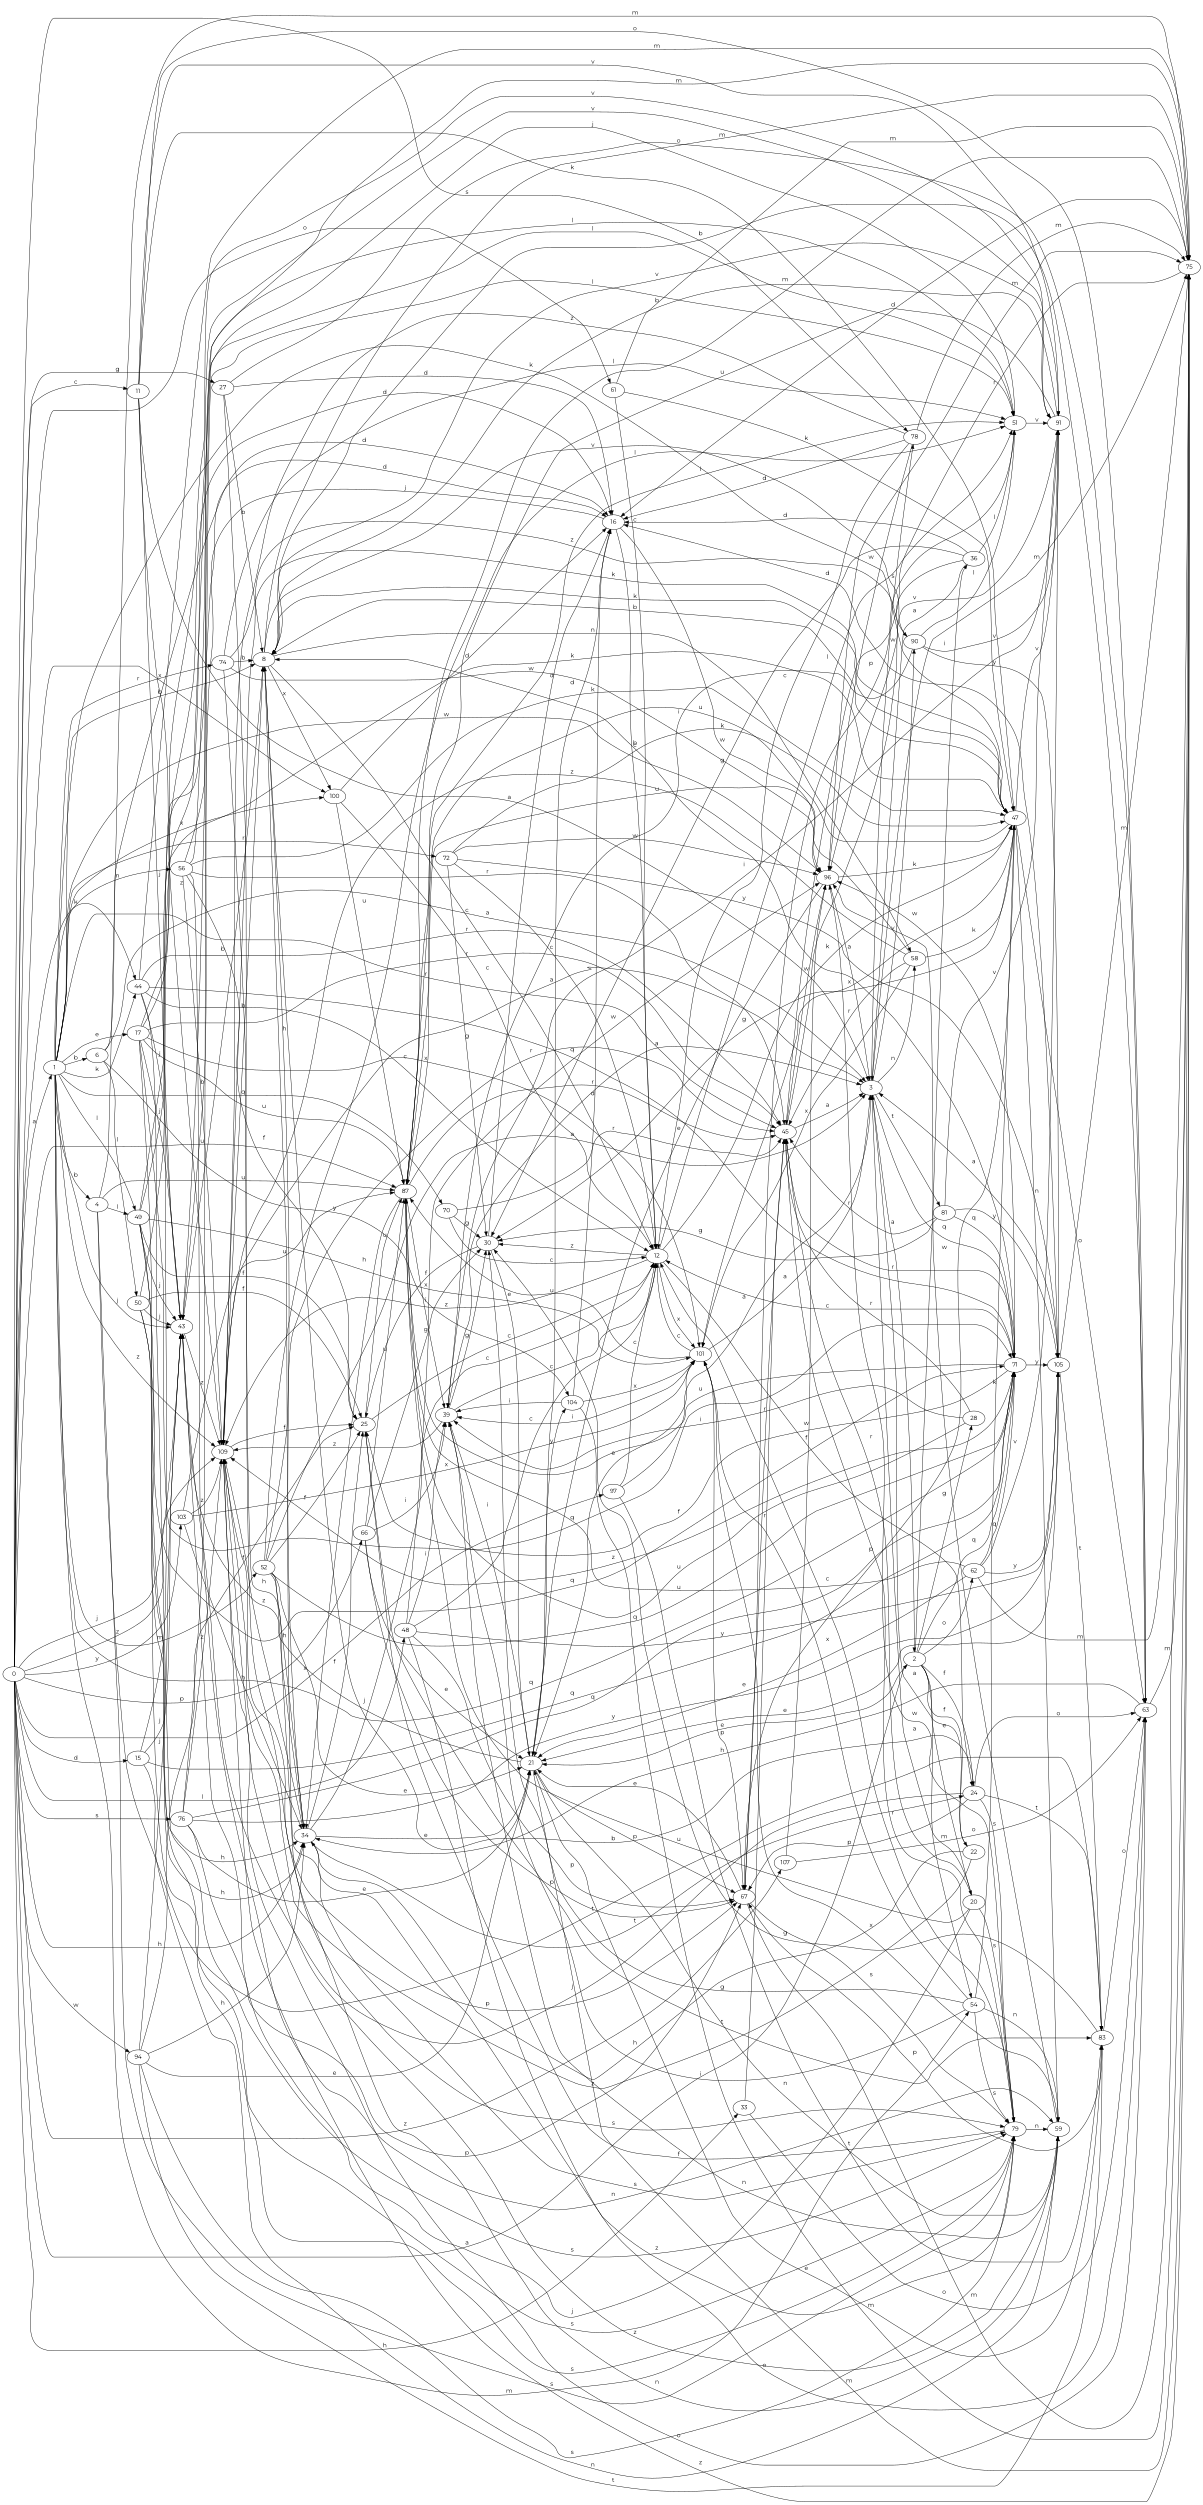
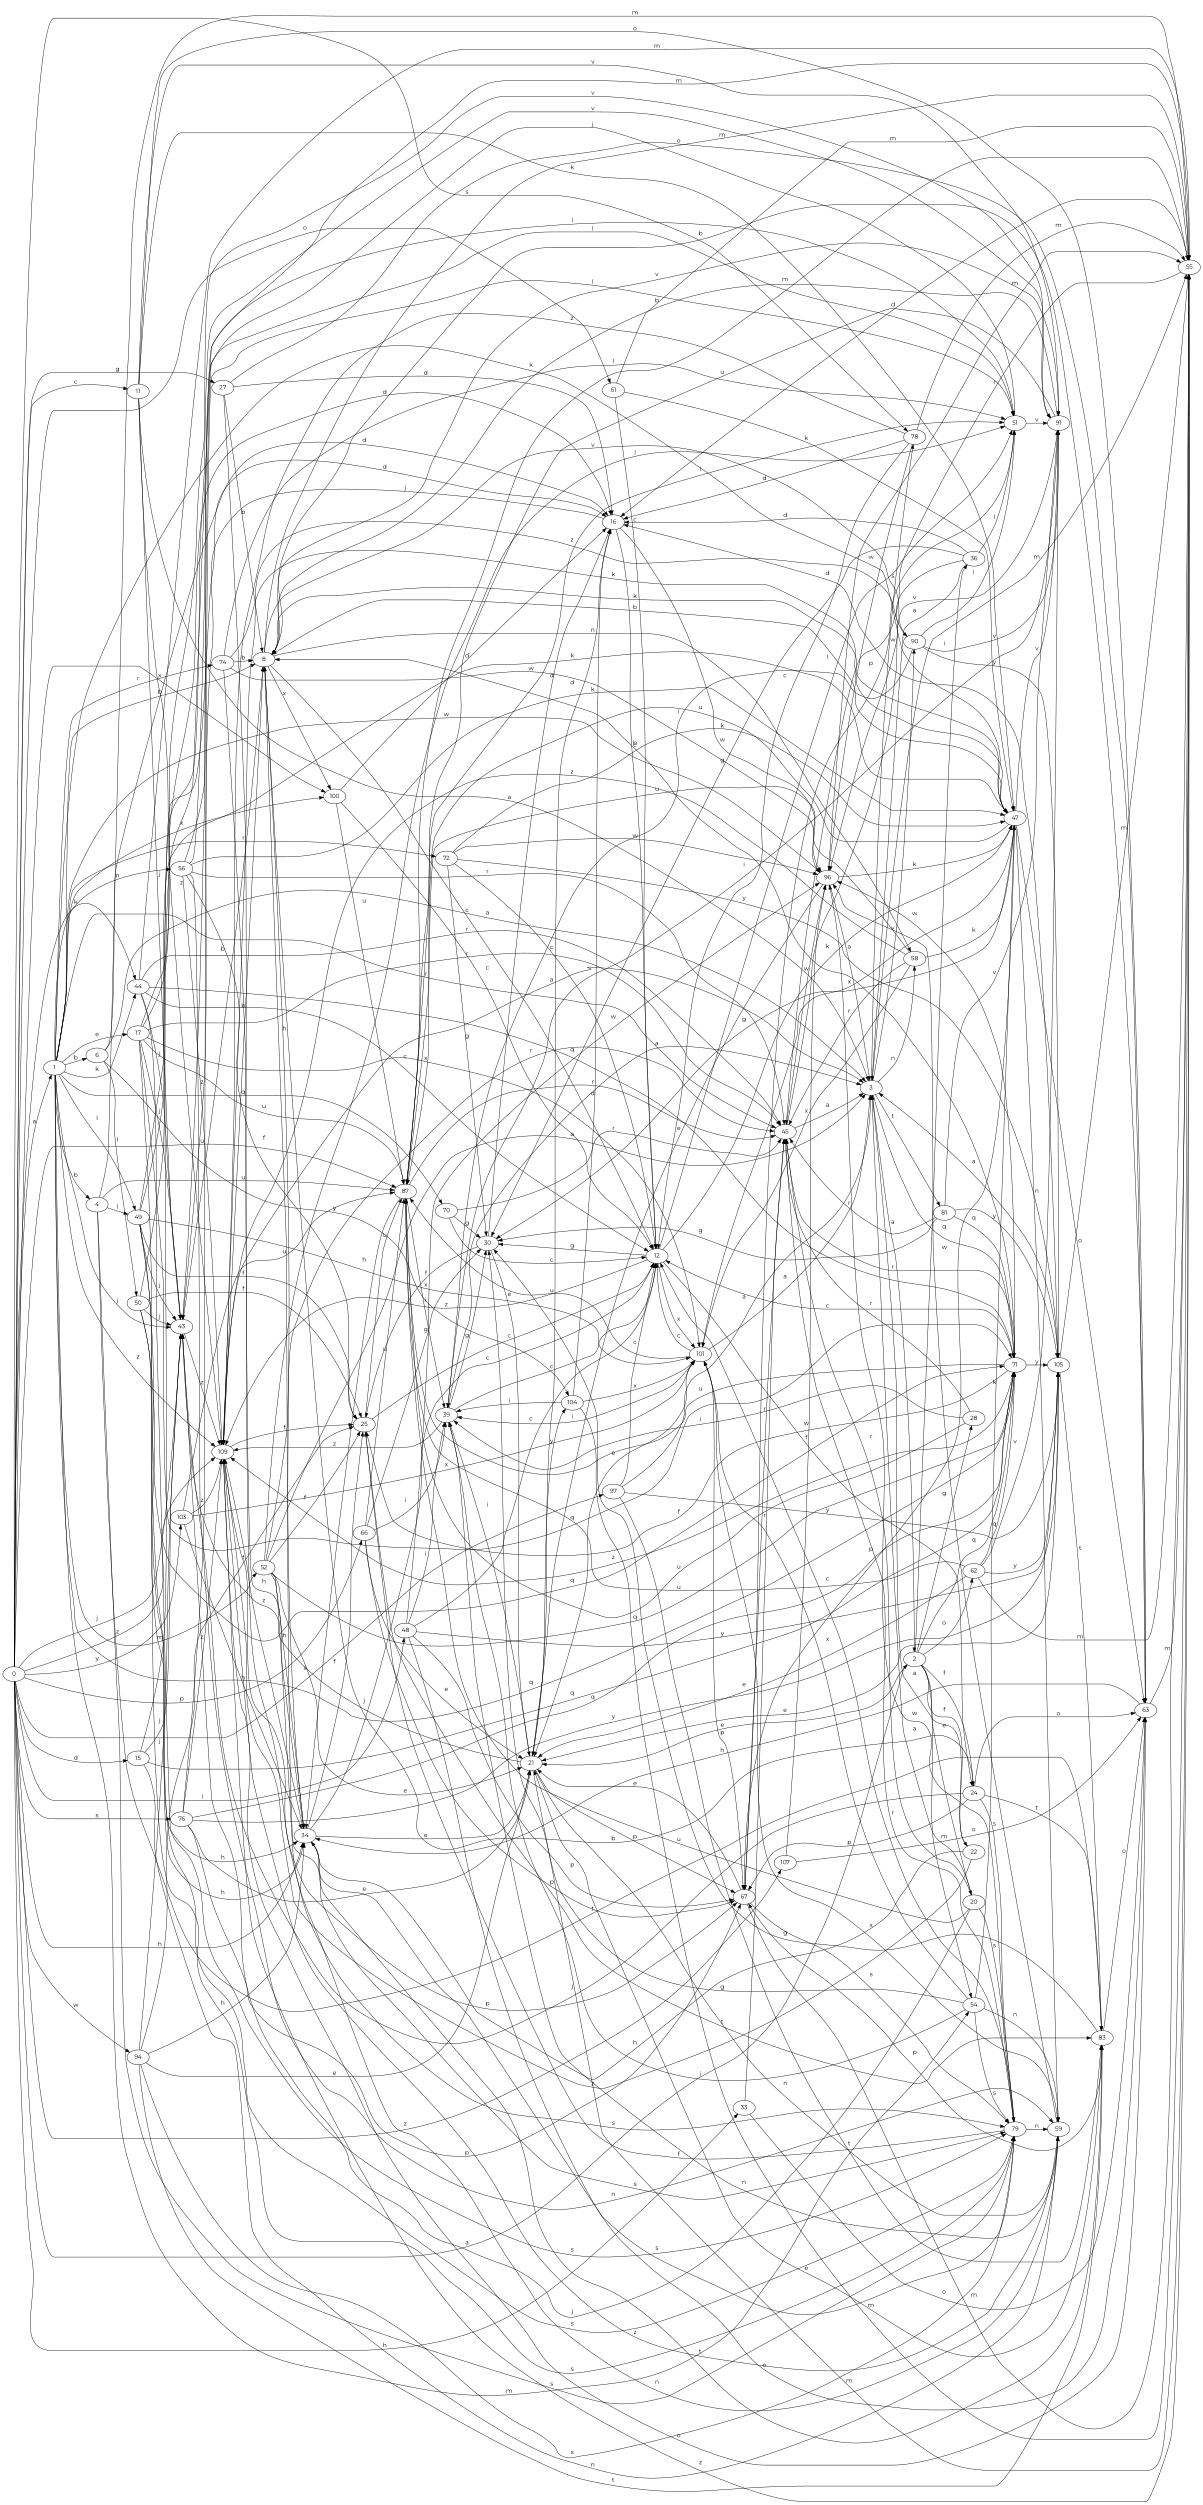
node "75": label "75" -> "55"
edge "56" -> "109": label "b" -> "z"
edge "12" -> "30": label "z" -> "g"
edge "97" -> "105": added, label "y"
edge "34" -> "24": now "34" -> "83"
edge "34" -> "79": label "z" -> "s"
